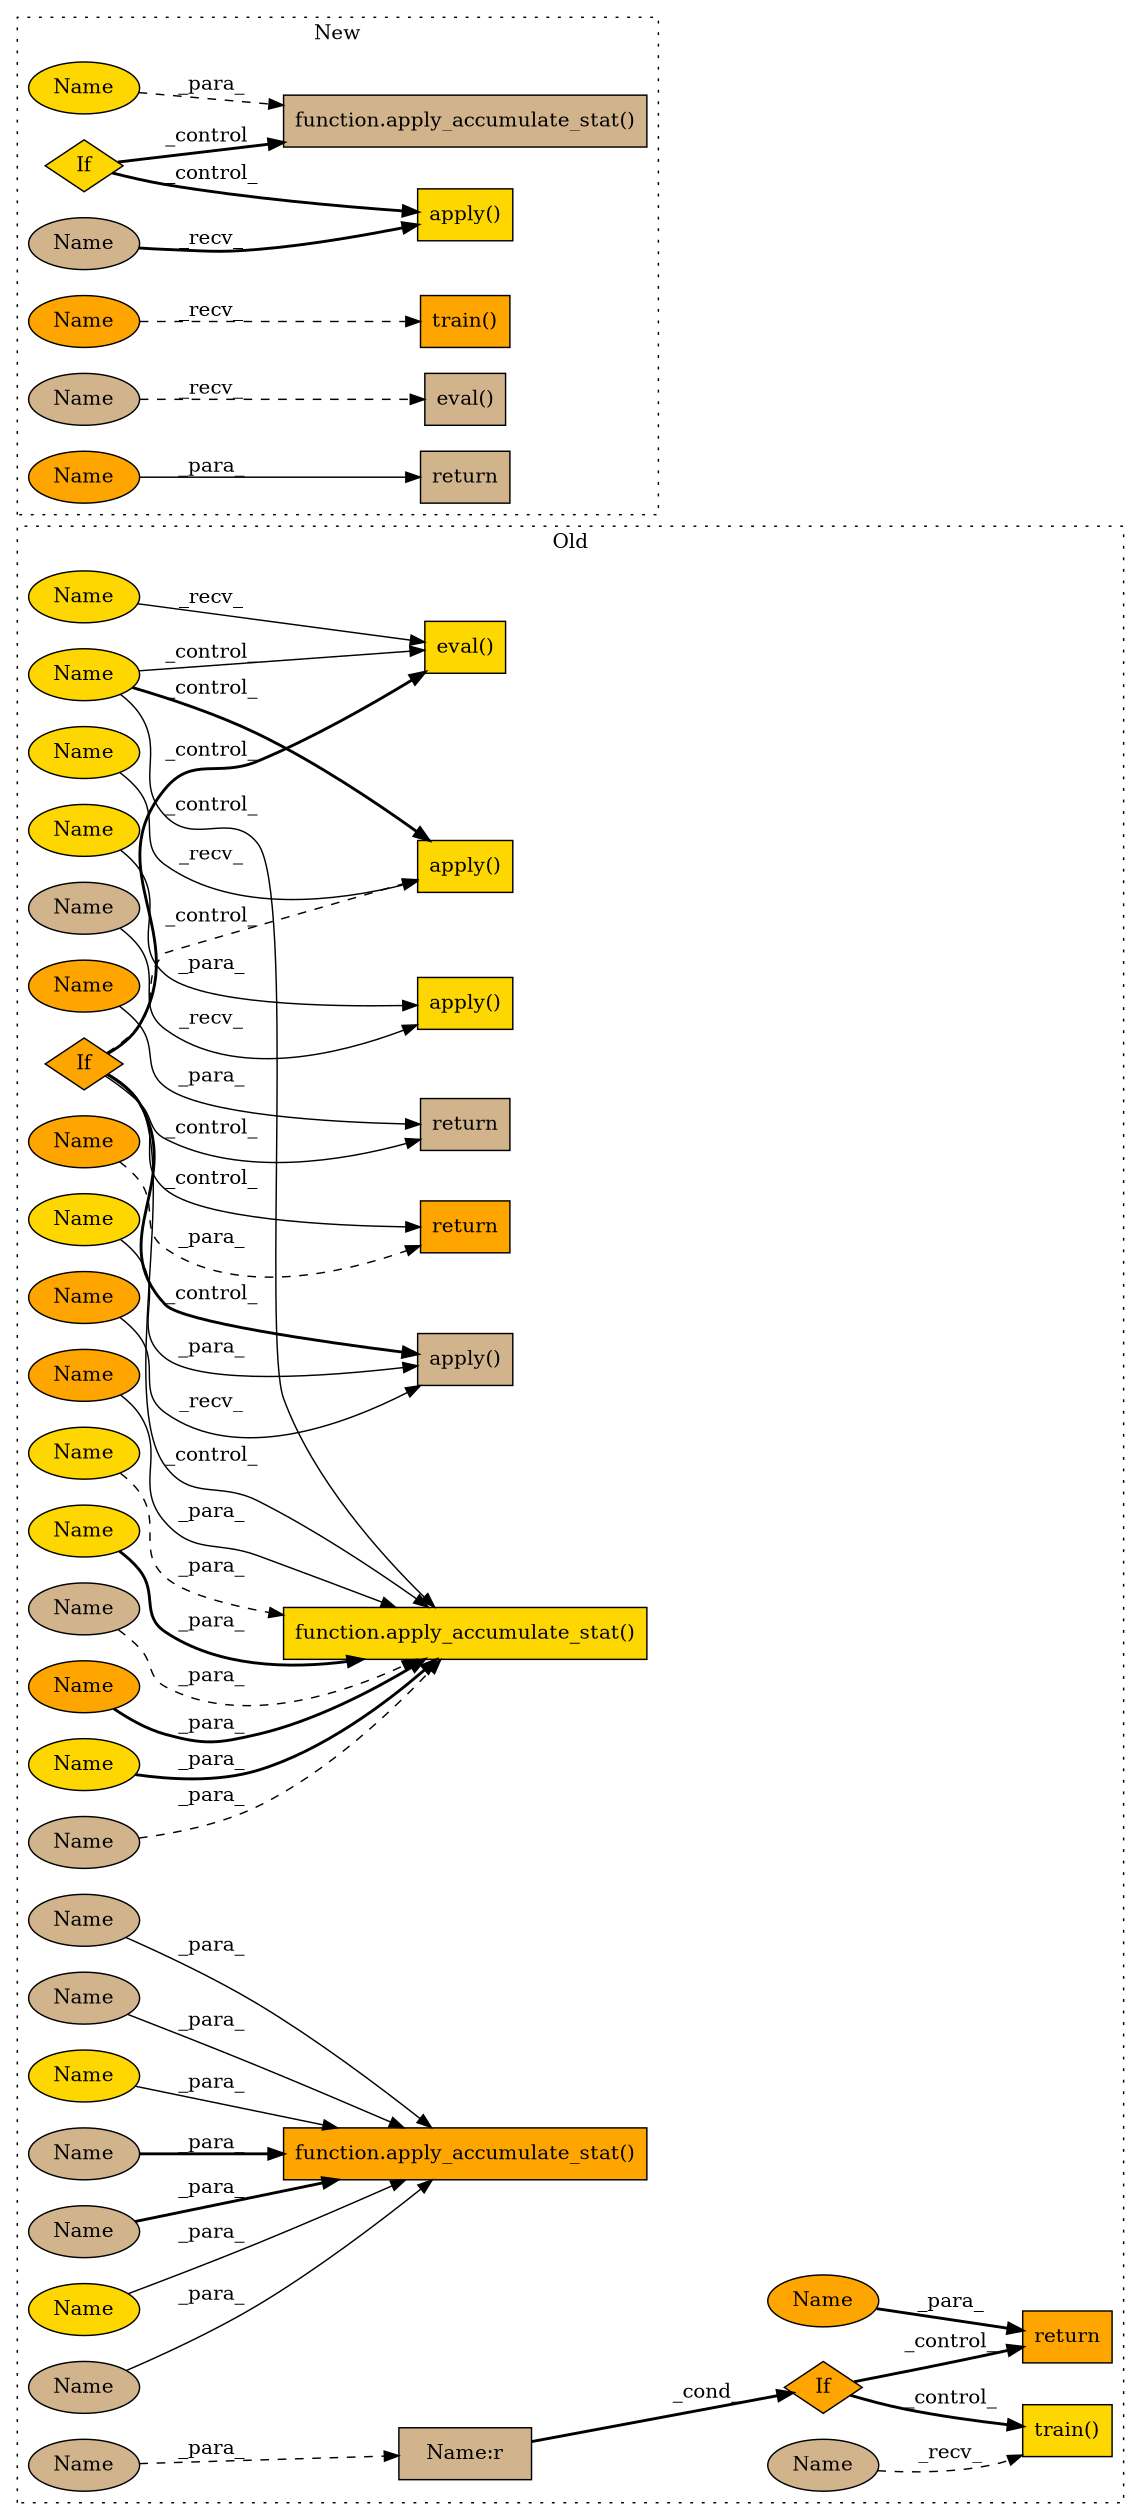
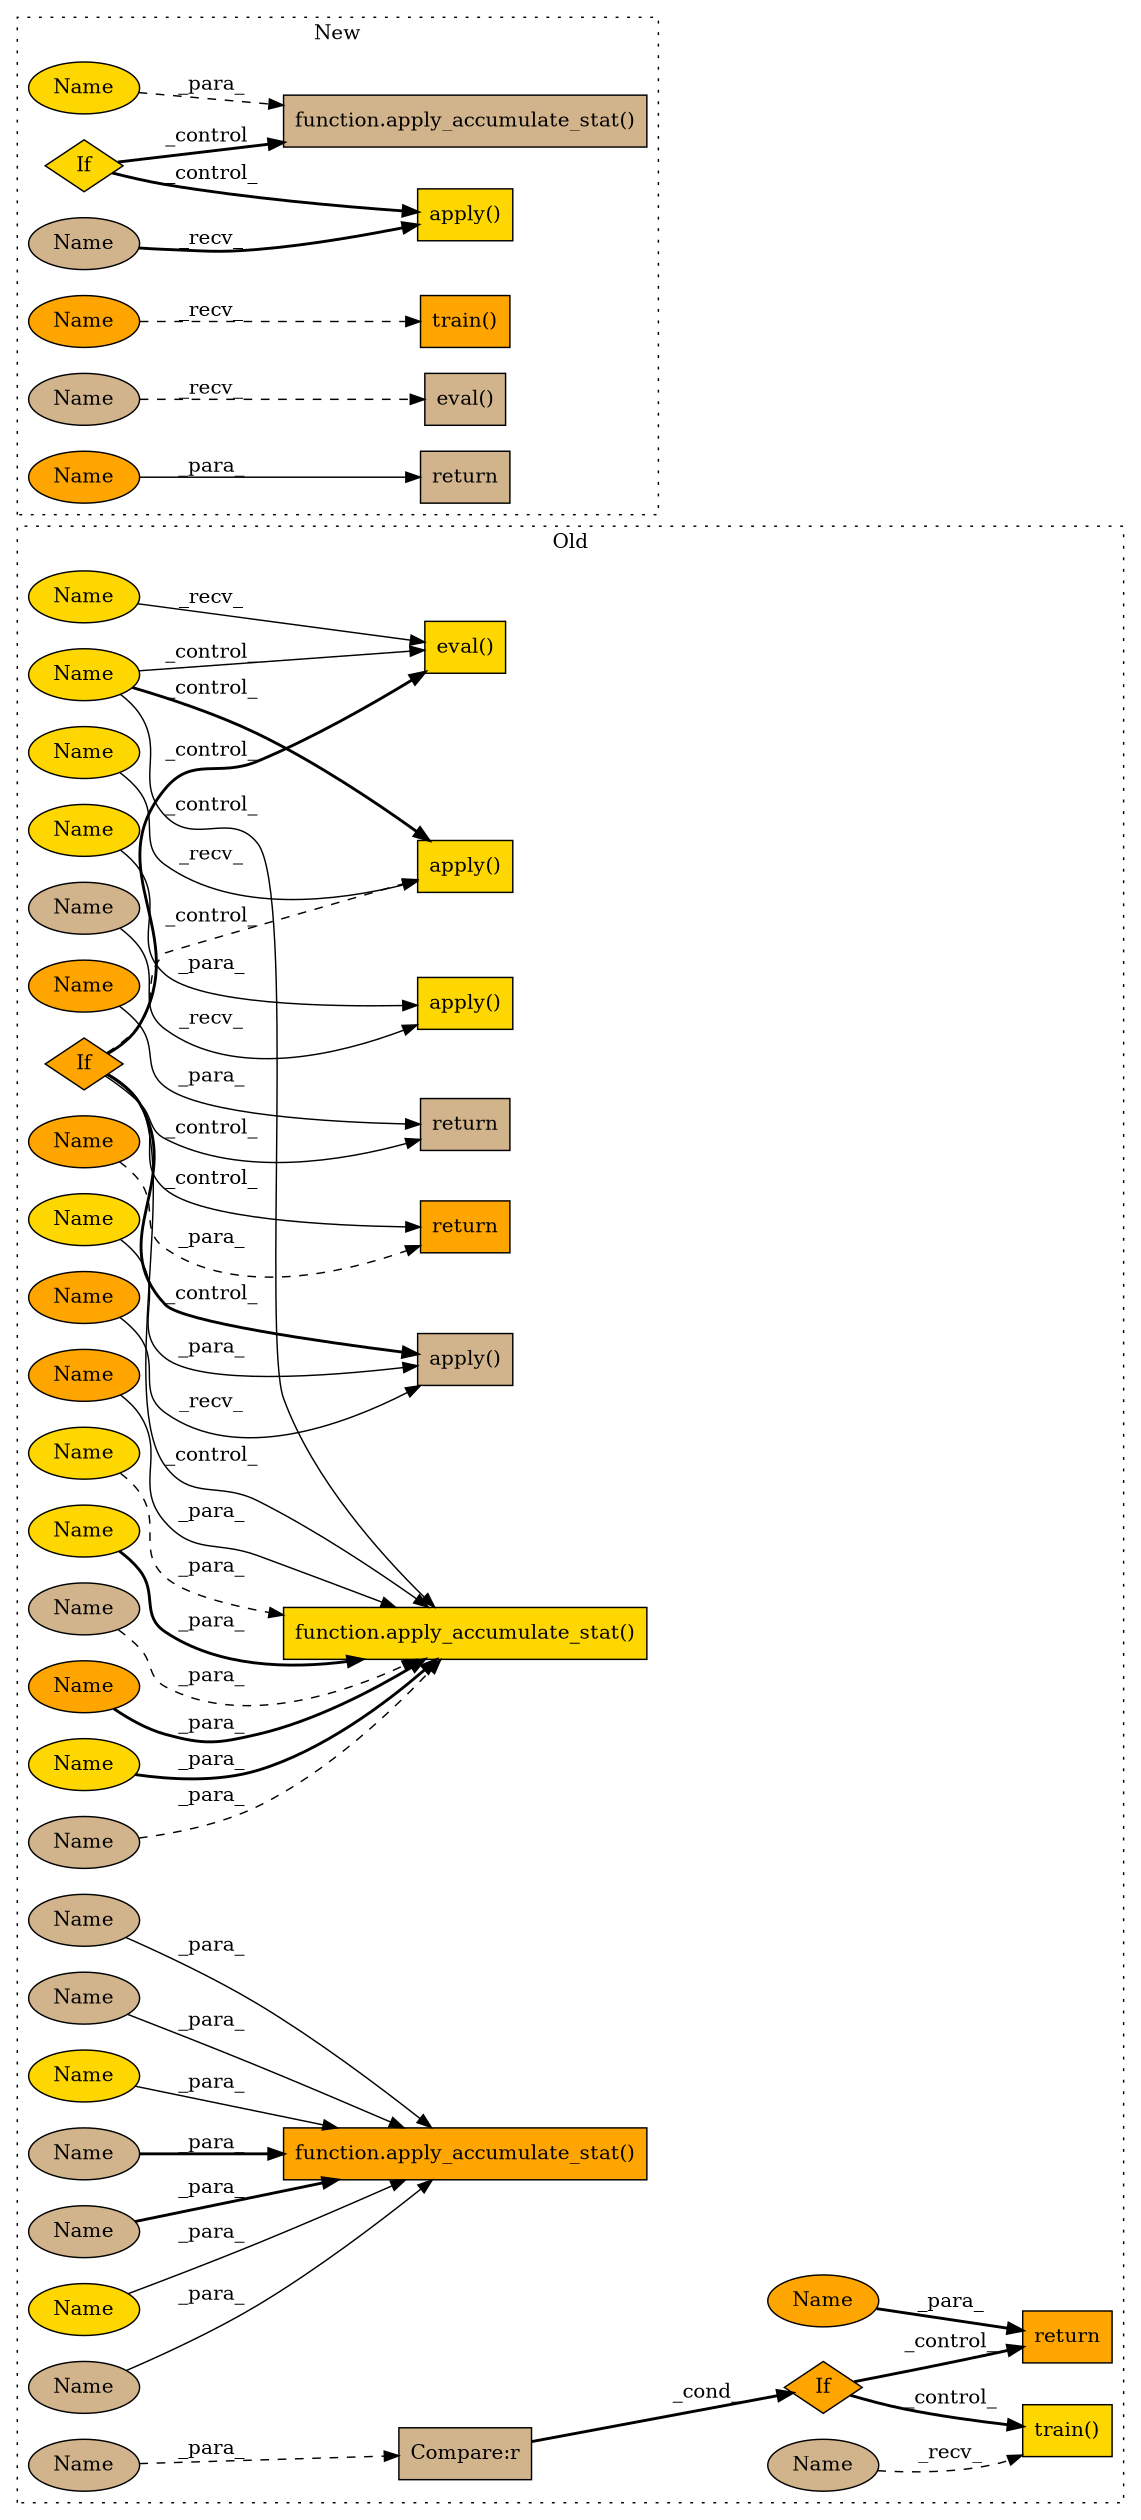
node "Name:r": label "Name:r" -> "Compare:r"
